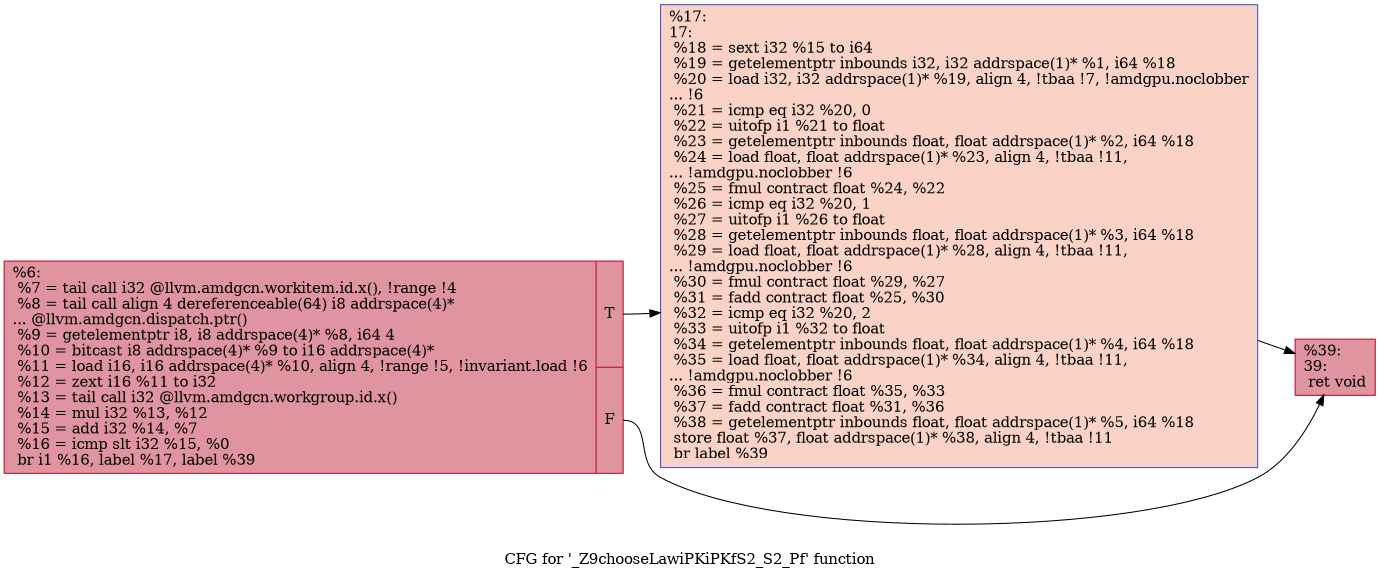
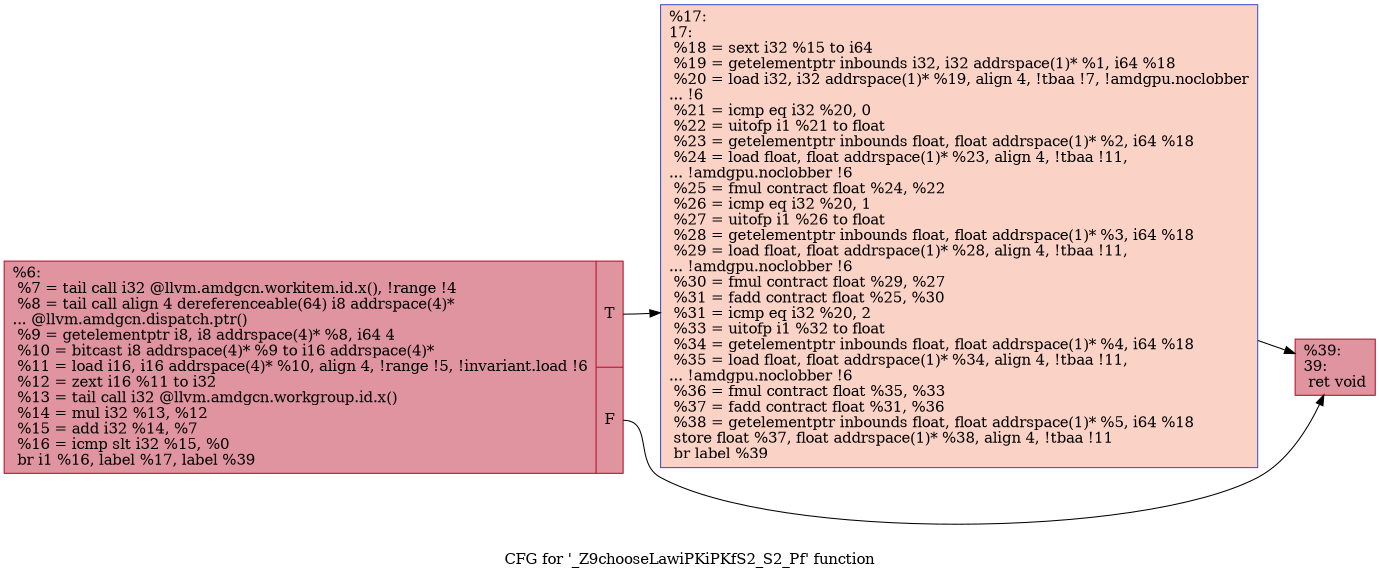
node "%17:": text "%32 = icmp eq i32 %20, 2" -> "%31 = icmp eq i32 %20, 2"
